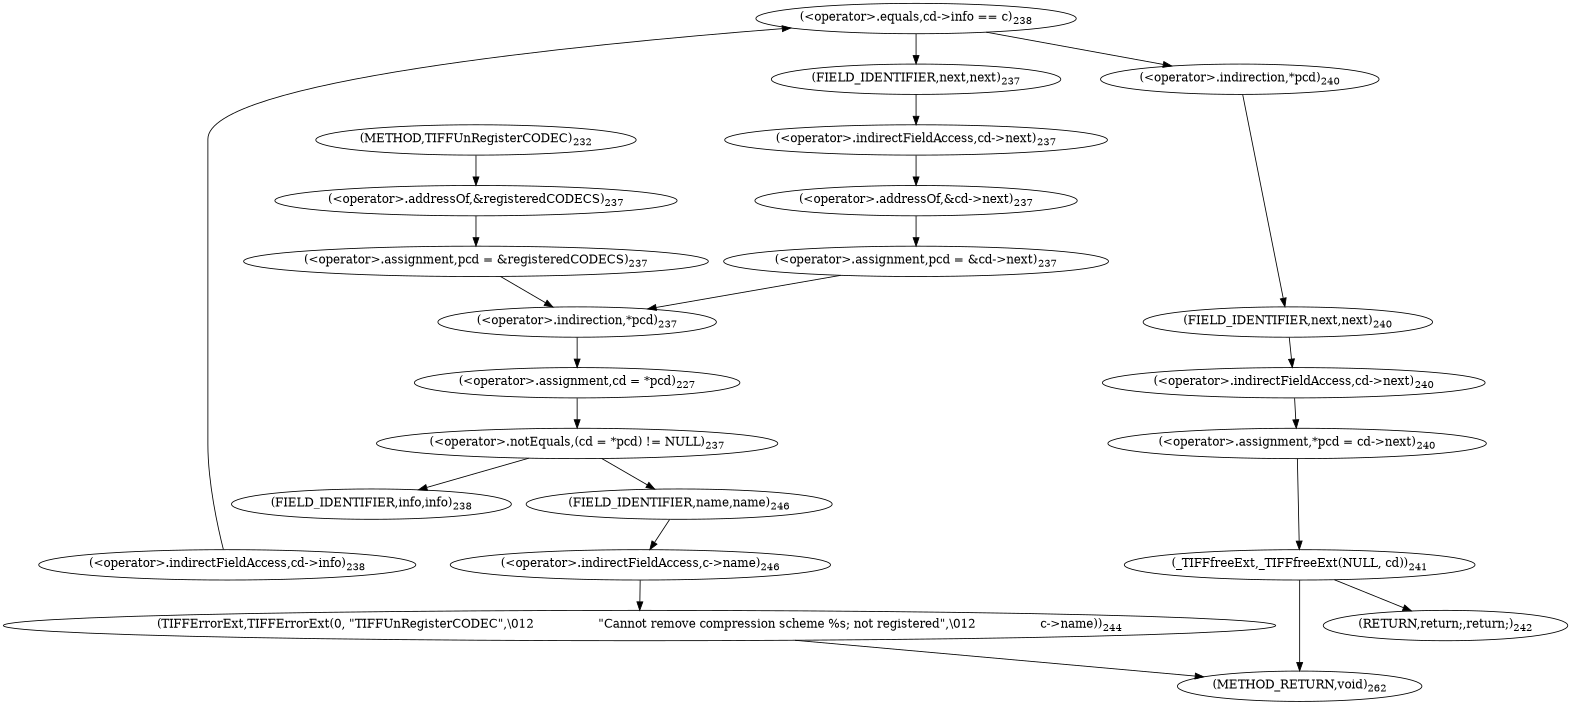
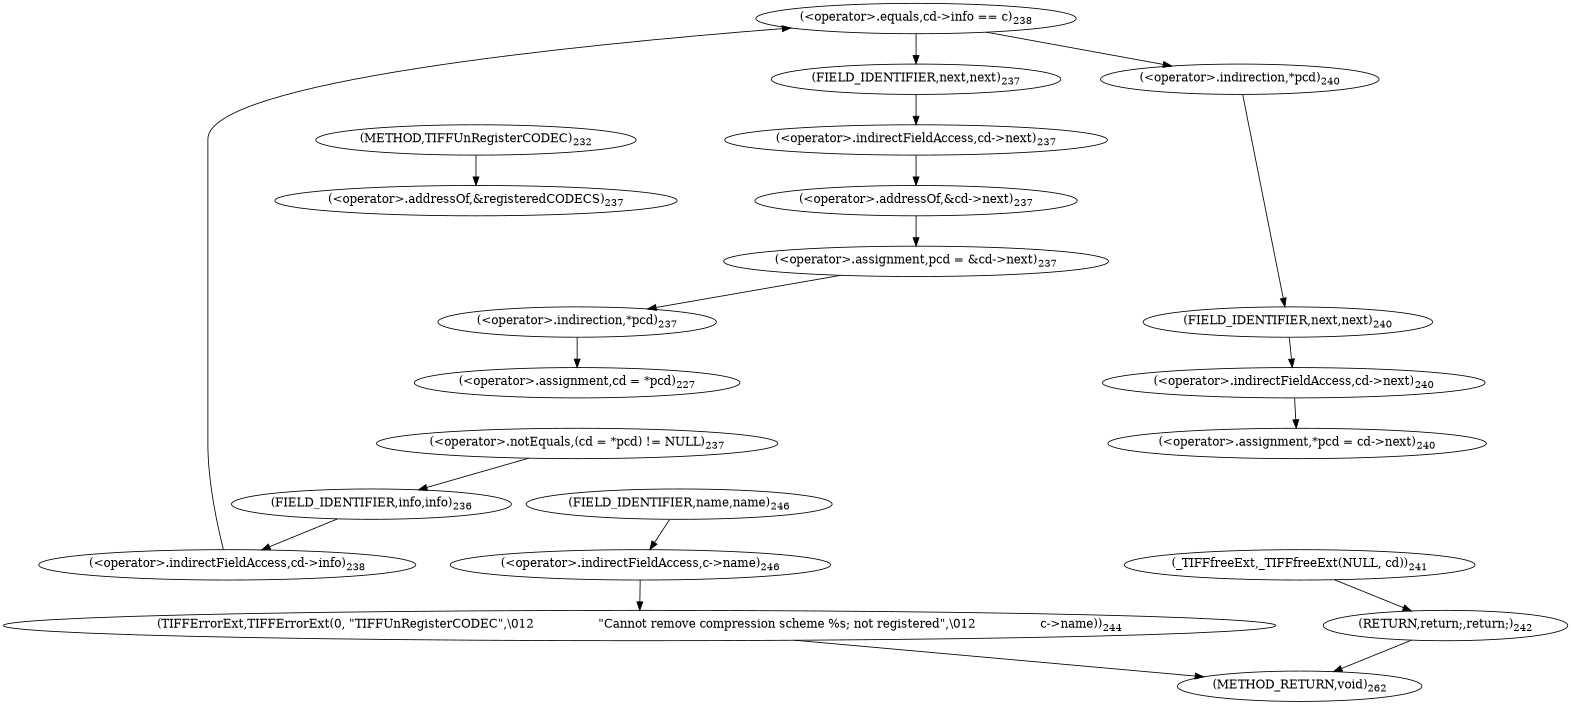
node "(<operator>.assignment,pcd = &registeredCODECS)": removed
edge "(<operator>.assignment,cd = *pcd)" -> "(<operator>.notEquals,(cd = *pcd) != NULL)": removed
edge "(<operator>.notEquals,(cd = *pcd) != NULL)" -> "(FIELD_IDENTIFIER,name,name)": removed
edge "(<operator>.assignment,*pcd = cd->next)" -> "(_TIFFfreeExt,_TIFFfreeExt(NULL, cd))": removed
node "(FIELD_IDENTIFIER,info,info)": text "238" -> "236"
edge "(FIELD_IDENTIFIER,info,info)" -> "(<operator>.indirectFieldAccess,cd->info)": added
edge "(_TIFFfreeExt,_TIFFfreeExt(NULL, cd))" -> "(METHOD_RETURN,void)": now "(RETURN,return;,return;)" -> "(METHOD_RETURN,void)"
